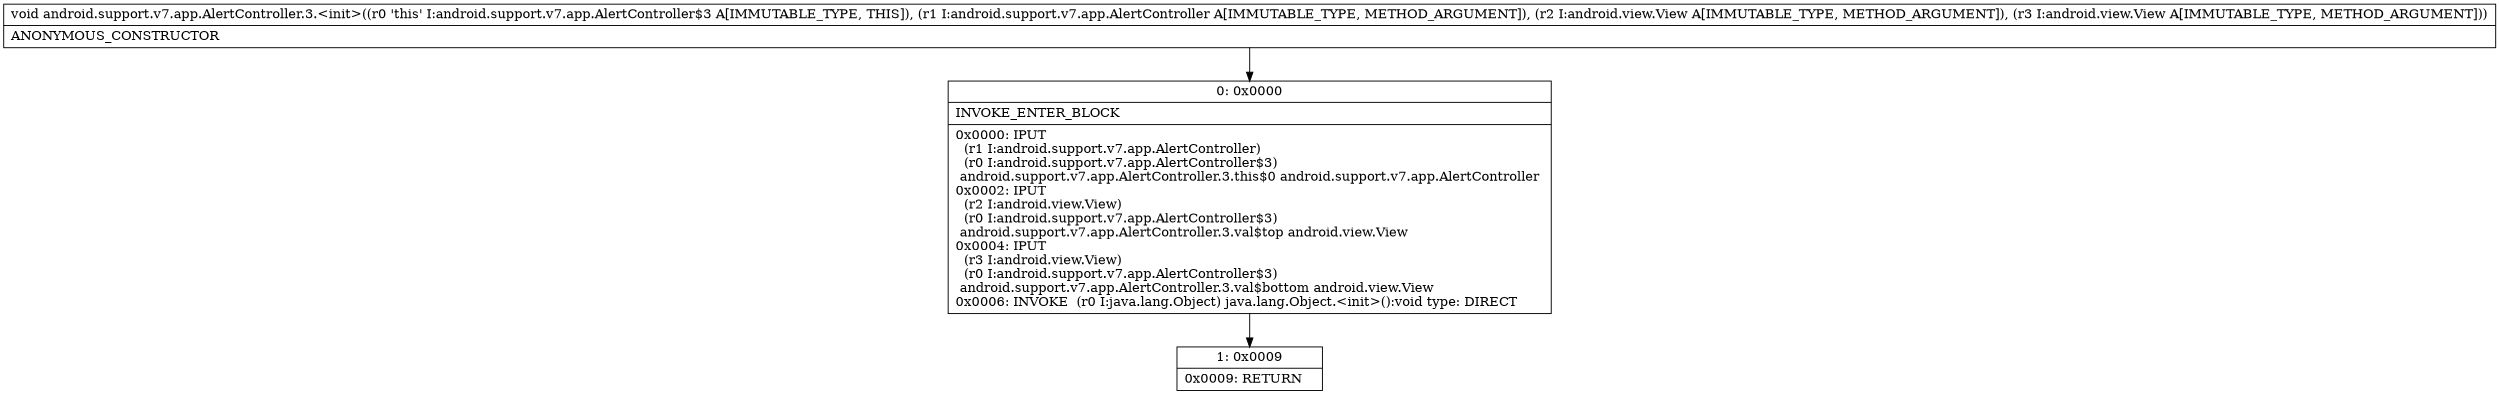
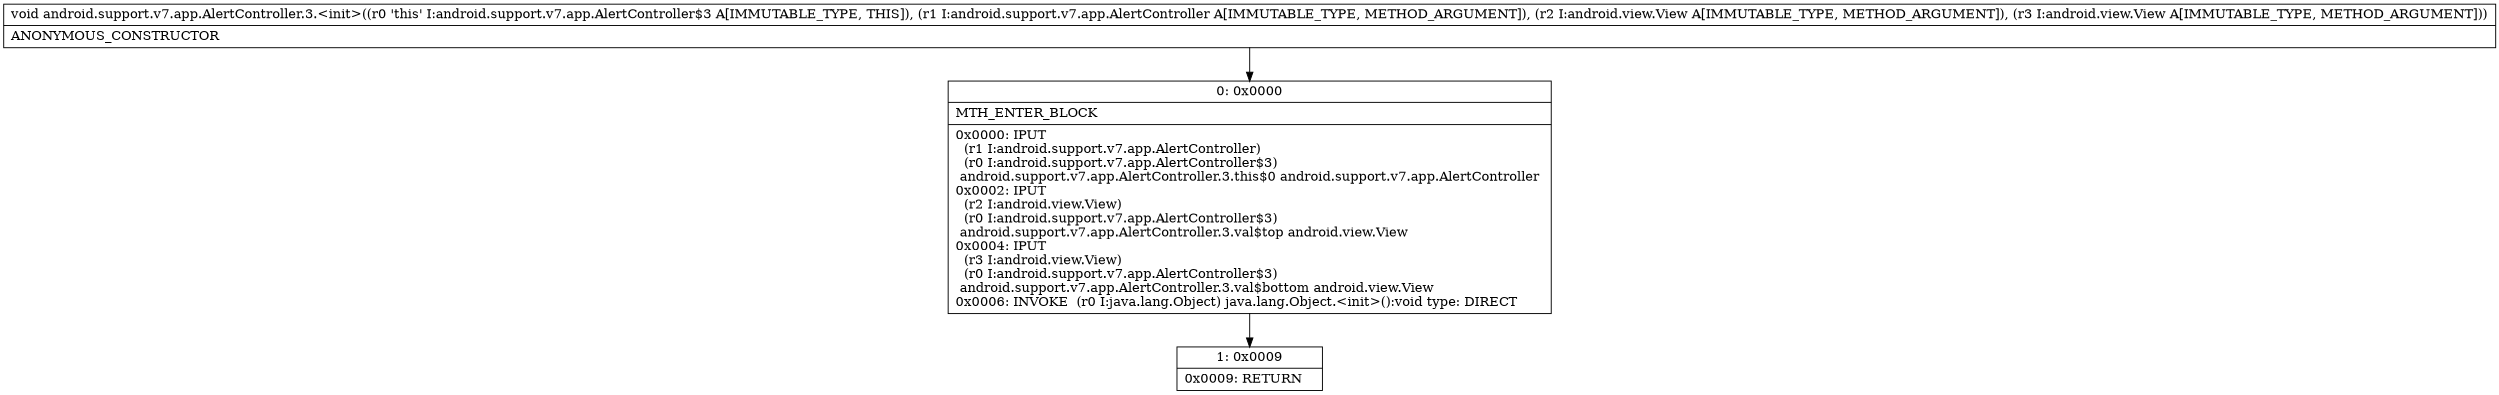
node "0: 0x0000": text "INVOKE_ENTER_BLOCK" -> "MTH_ENTER_BLOCK"
